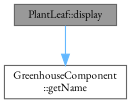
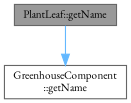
node "PlantLeaf::display": label "PlantLeaf::display" -> "PlantLeaf::getName"
